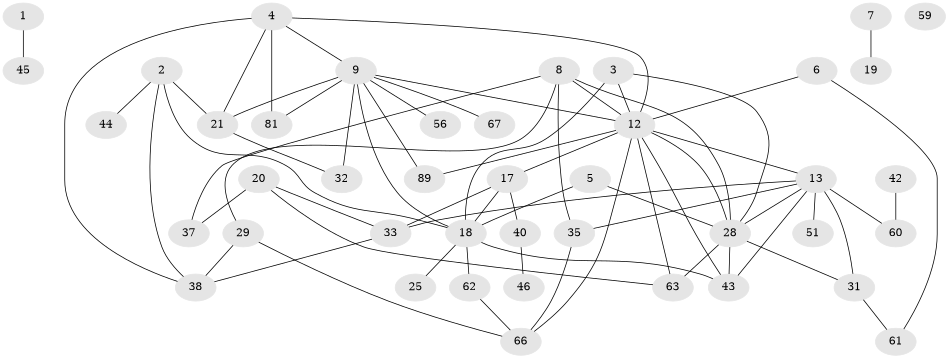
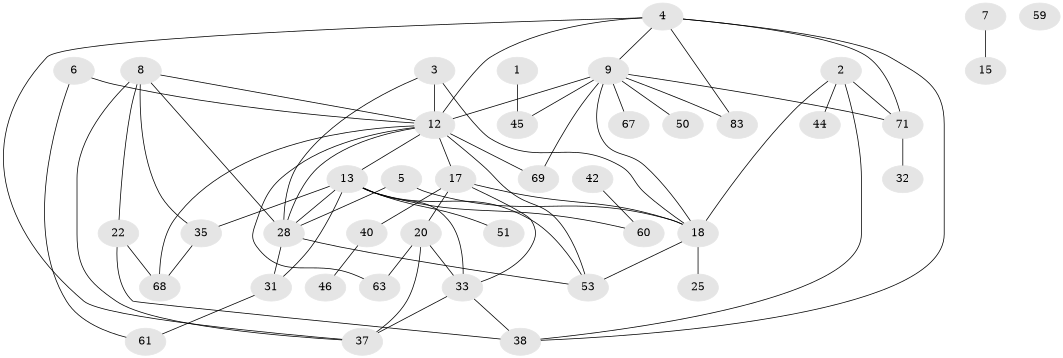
edge "4" -- "37": added
node "19": label "19" -> "15"
edge "9" -- "32": now "9" -- "45"
node "21": label "21" -> "71"
node "81": label "81" -> "83"
node "56": label "56" -> "50"
node "89": label "89" -> "69"
edge "17" -- "20": added
node "29": label "29" -> "22"
edge "28" -- "63": removed
node "62": removed
node "43": label "43" -> "53"
edge "33" -- "37": added
node "66": label "66" -> "68"
